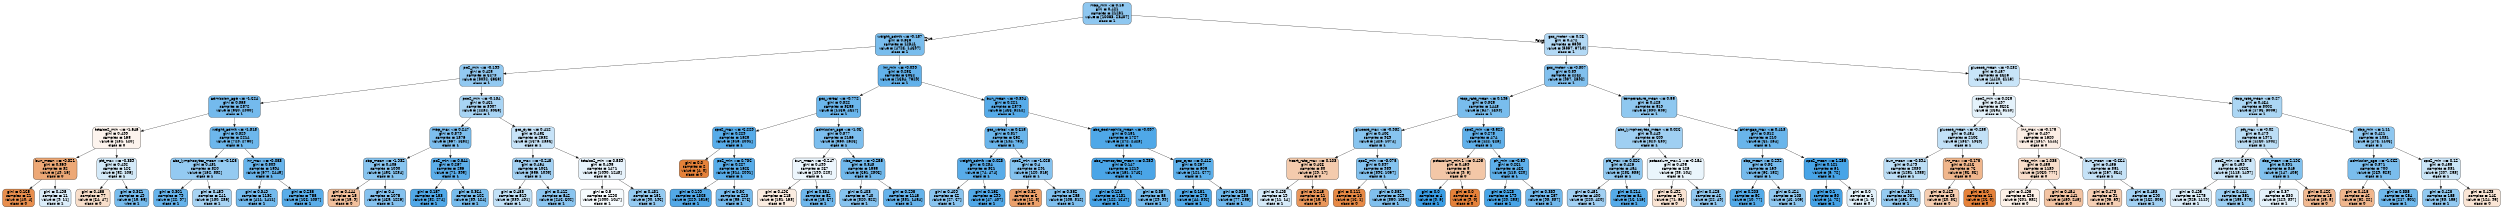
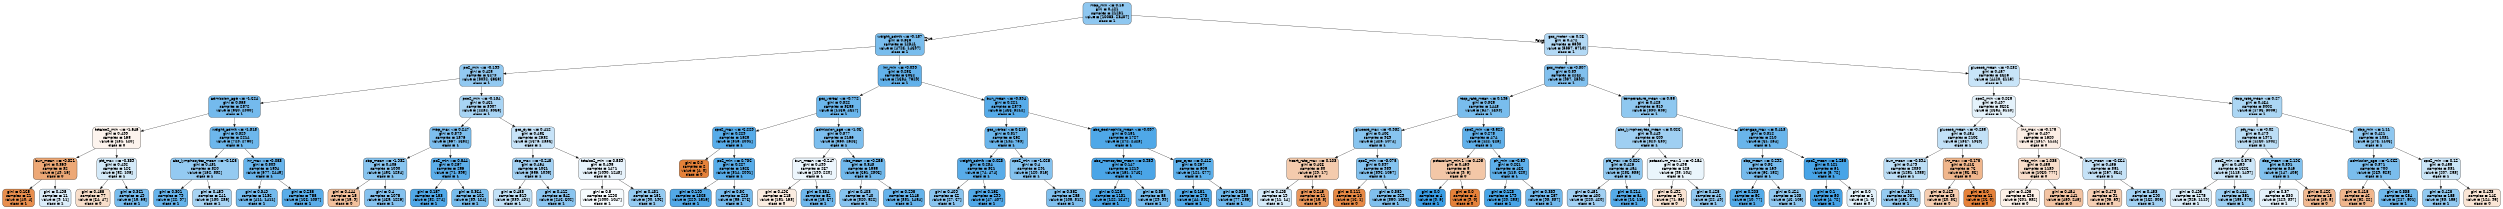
node "gini = 0.165 samples = 21 value = [40, 4] class = 0": label "gini = 0.165 samples = 21 value = [40, 4] class = 0" -> "gini = 0.165 samples = 21 value = [40, 4] class = 1"
node "gini = 0.361 samples = 49 value = [18, 58] wbc = 1": label "gini = 0.361 samples = 49 value = [18, 58] wbc = 1" -> "gini = 0.361 samples = 49 value = [18, 58] class = 1"
node "gini = 0.32 samples = 6 value = [12, 3] class = 0": removed
